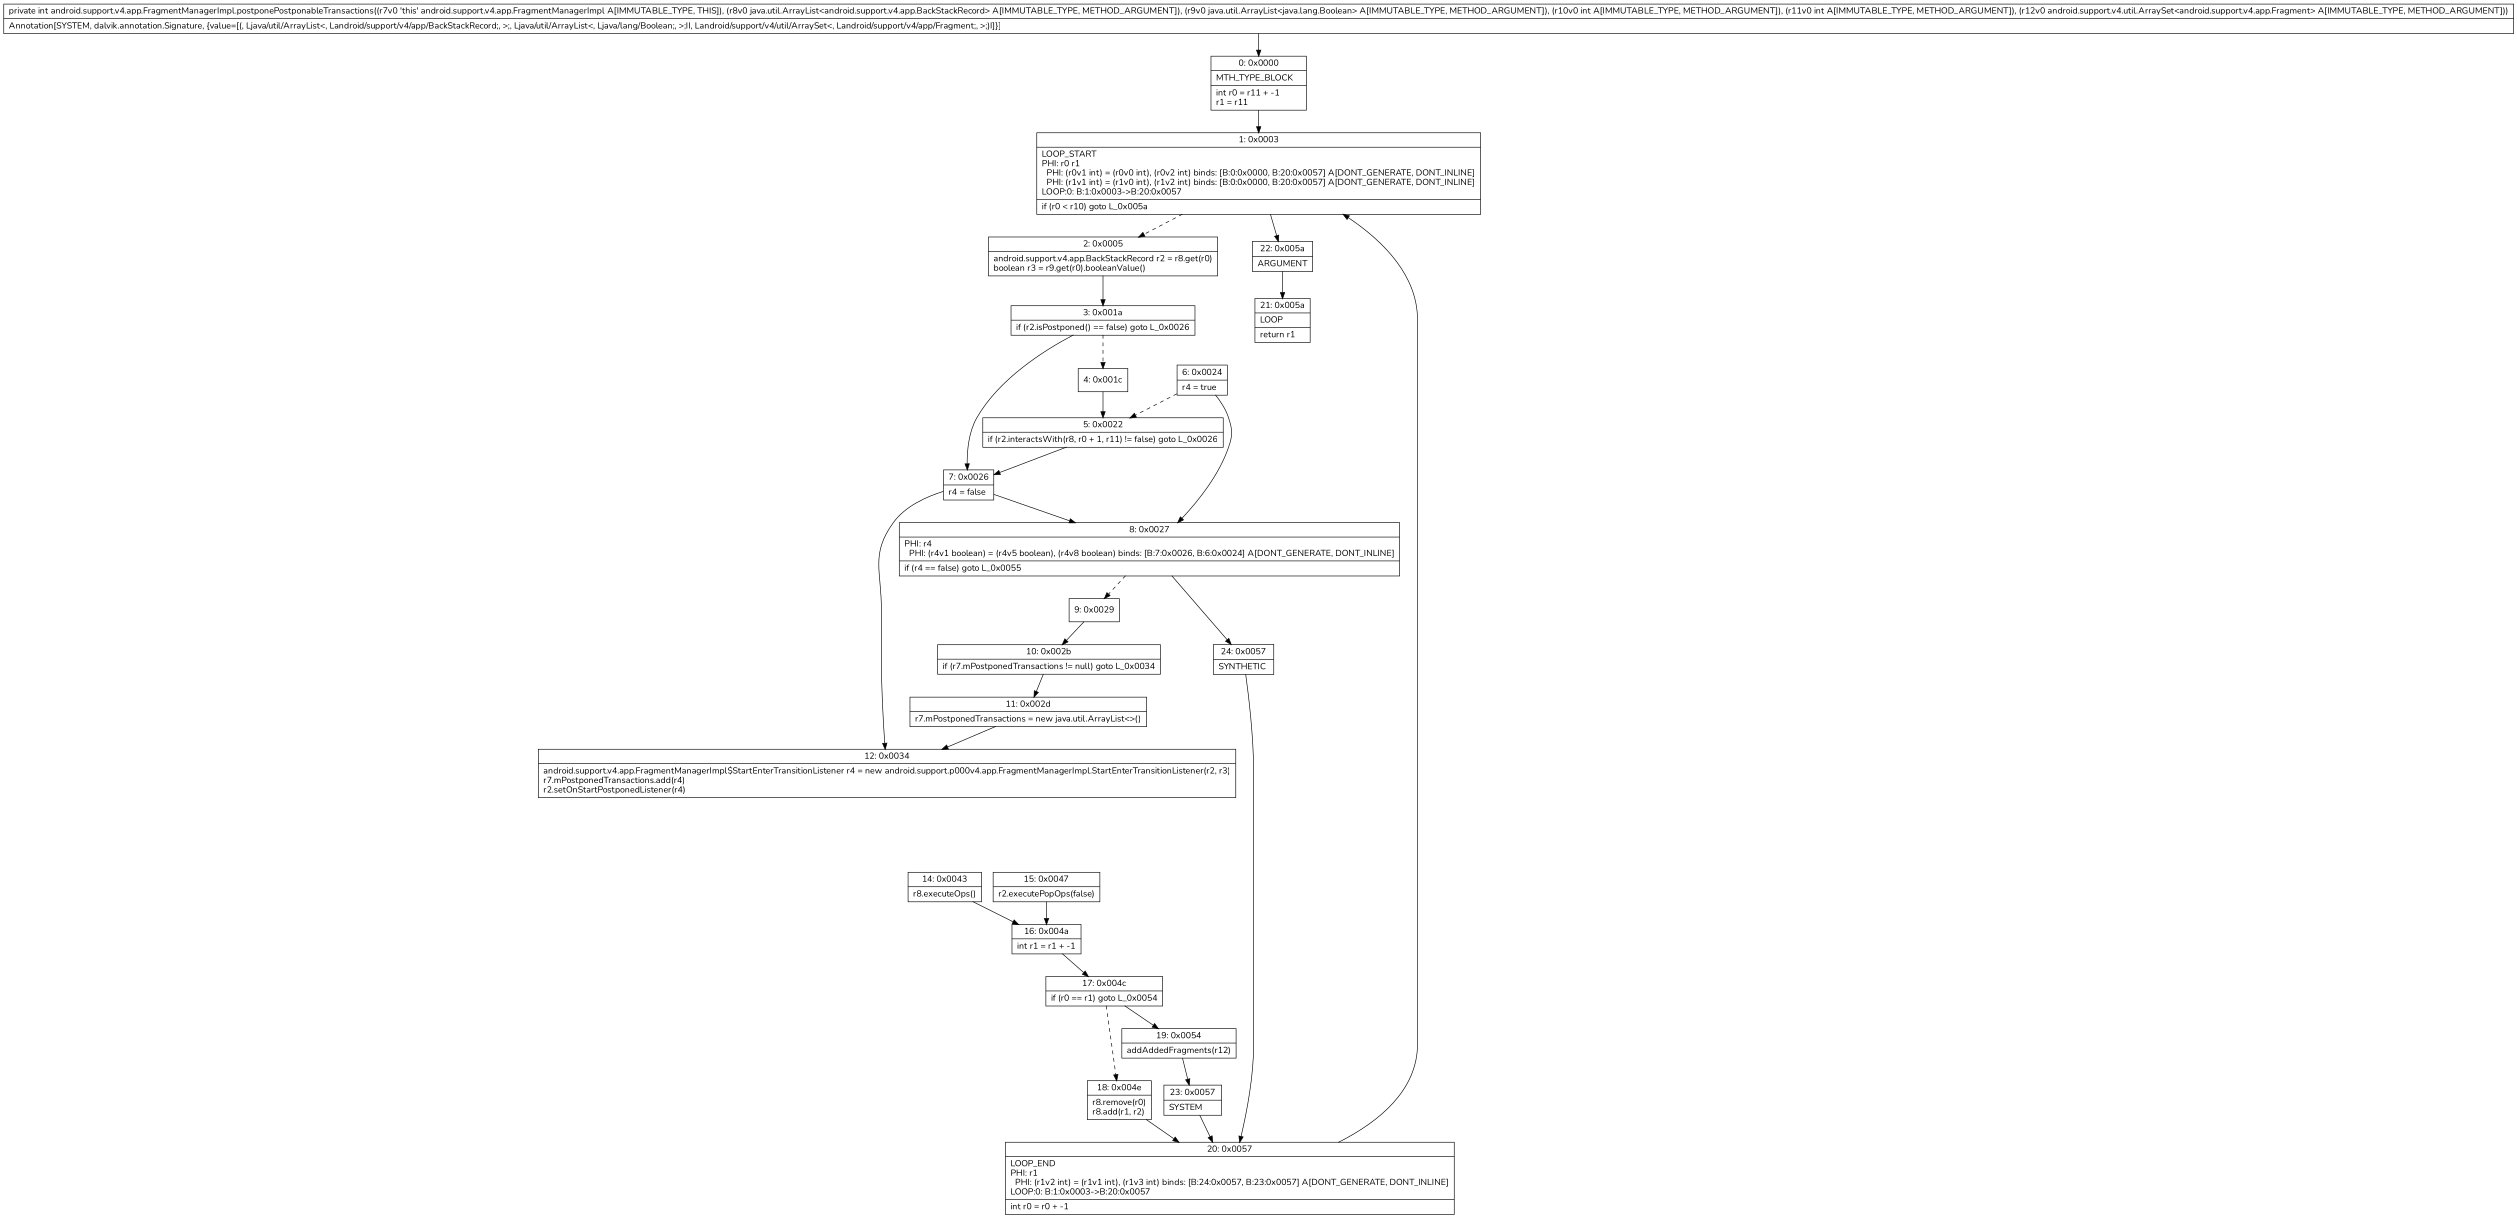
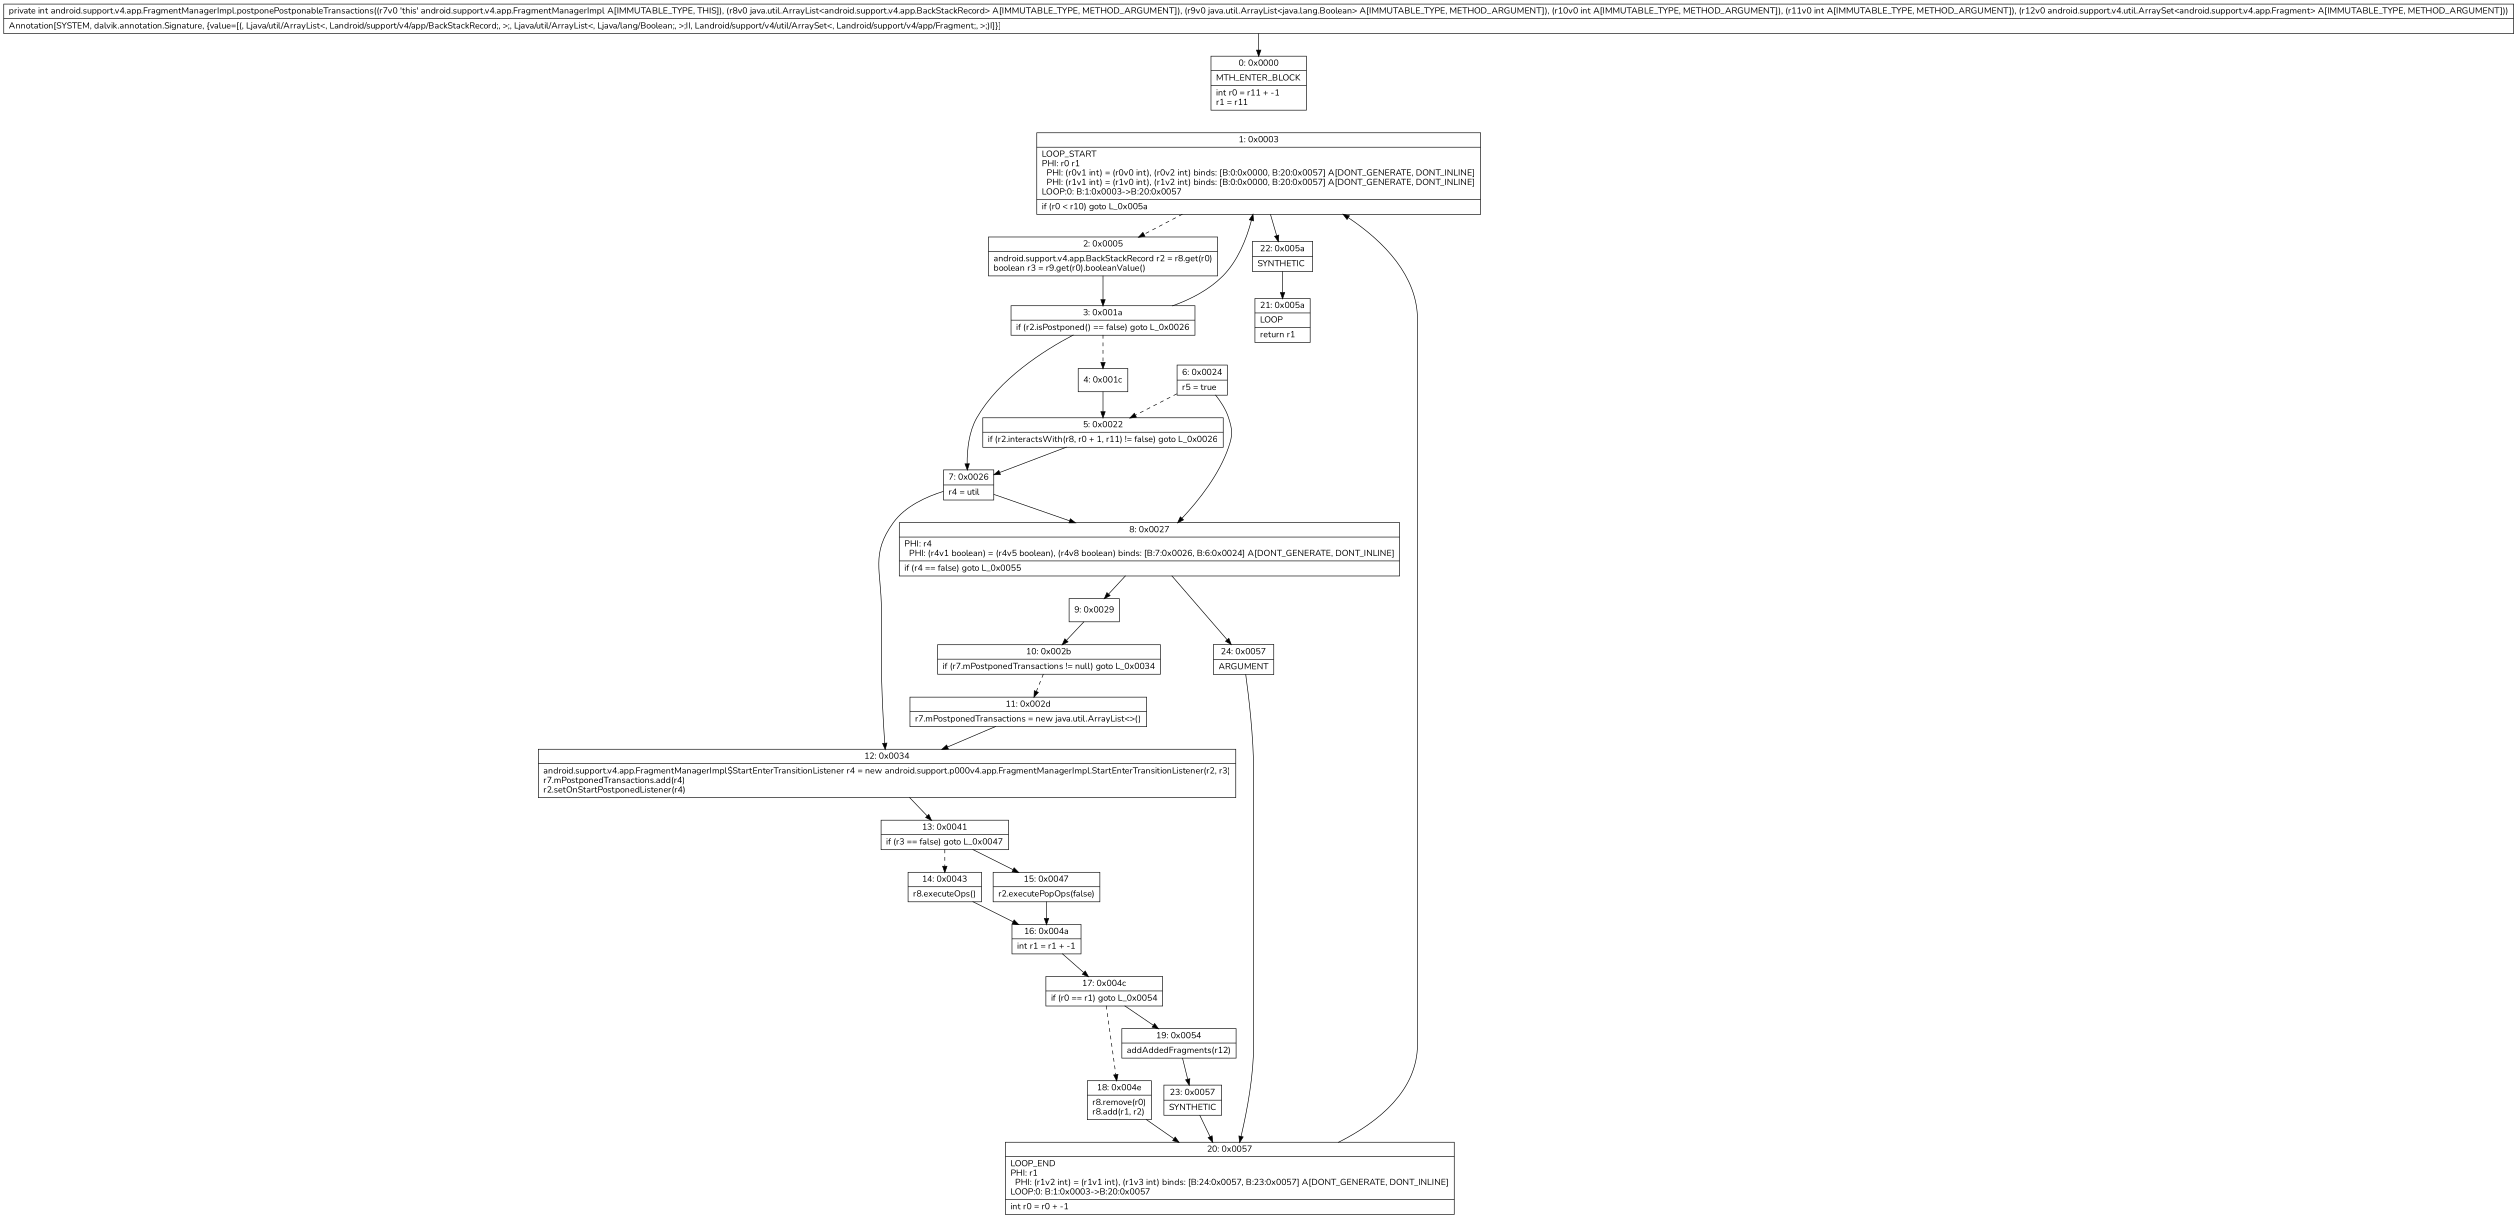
node "0: 0x0000": text "MTH_TYPE_BLOCK" -> "MTH_ENTER_BLOCK"
edge "0: 0x0000" -> "1: 0x0003": now "3: 0x001a" -> "1: 0x0003"
node "22: 0x005a": text "ARGUMENT" -> "SYNTHETIC"
node "6: 0x0024": text "r4 = true" -> "r5 = true"
node "7: 0x0026": text "r4 = false" -> "r4 = util"
edge "8: 0x0027" -> "9: 0x0029": style dashed -> solid
node "24: 0x0057": text "SYNTHETIC" -> "ARGUMENT"
edge "10: 0x002b" -> "11: 0x002d": style solid -> dashed
node "13: 0x0041": added
node "23: 0x0057": text "SYSTEM" -> "SYNTHETIC"
